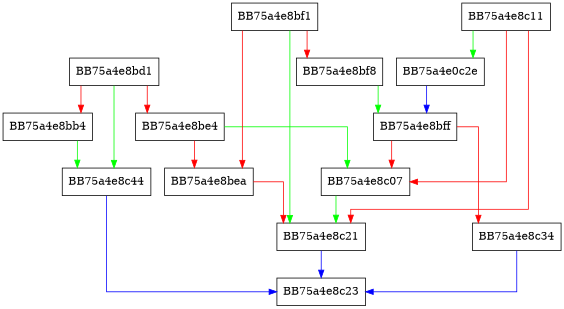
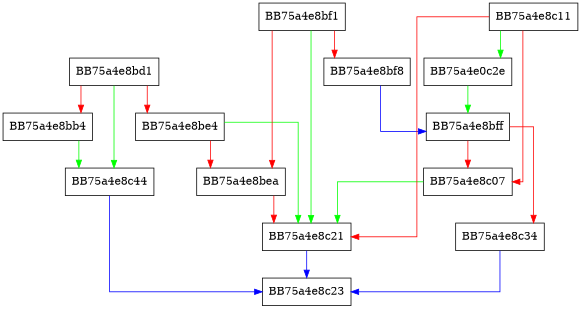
edge "BB75a4e8bf8" -> "BB75a4e8bff": color green -> blue
edge "BB75a4e0c2e" -> "BB75a4e8bff": color blue -> green
edge "BB75a4e8be4" -> "BB75a4e8c07": now "BB75a4e8be4" -> "BB75a4e8c21"
